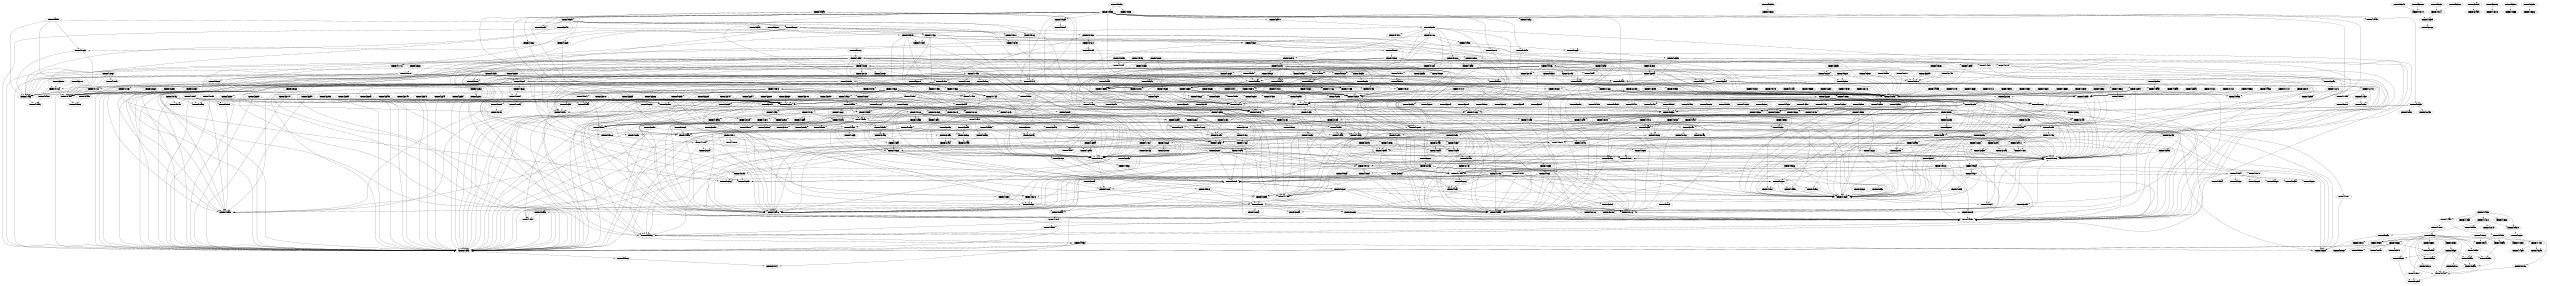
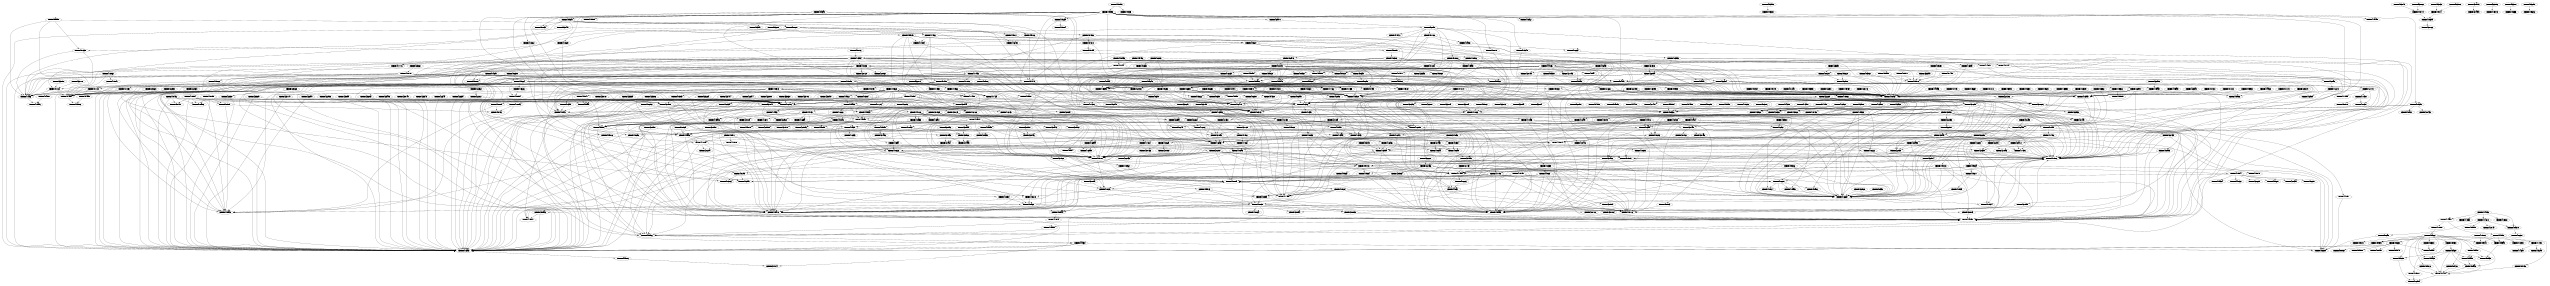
node "ADDR_419585": added
